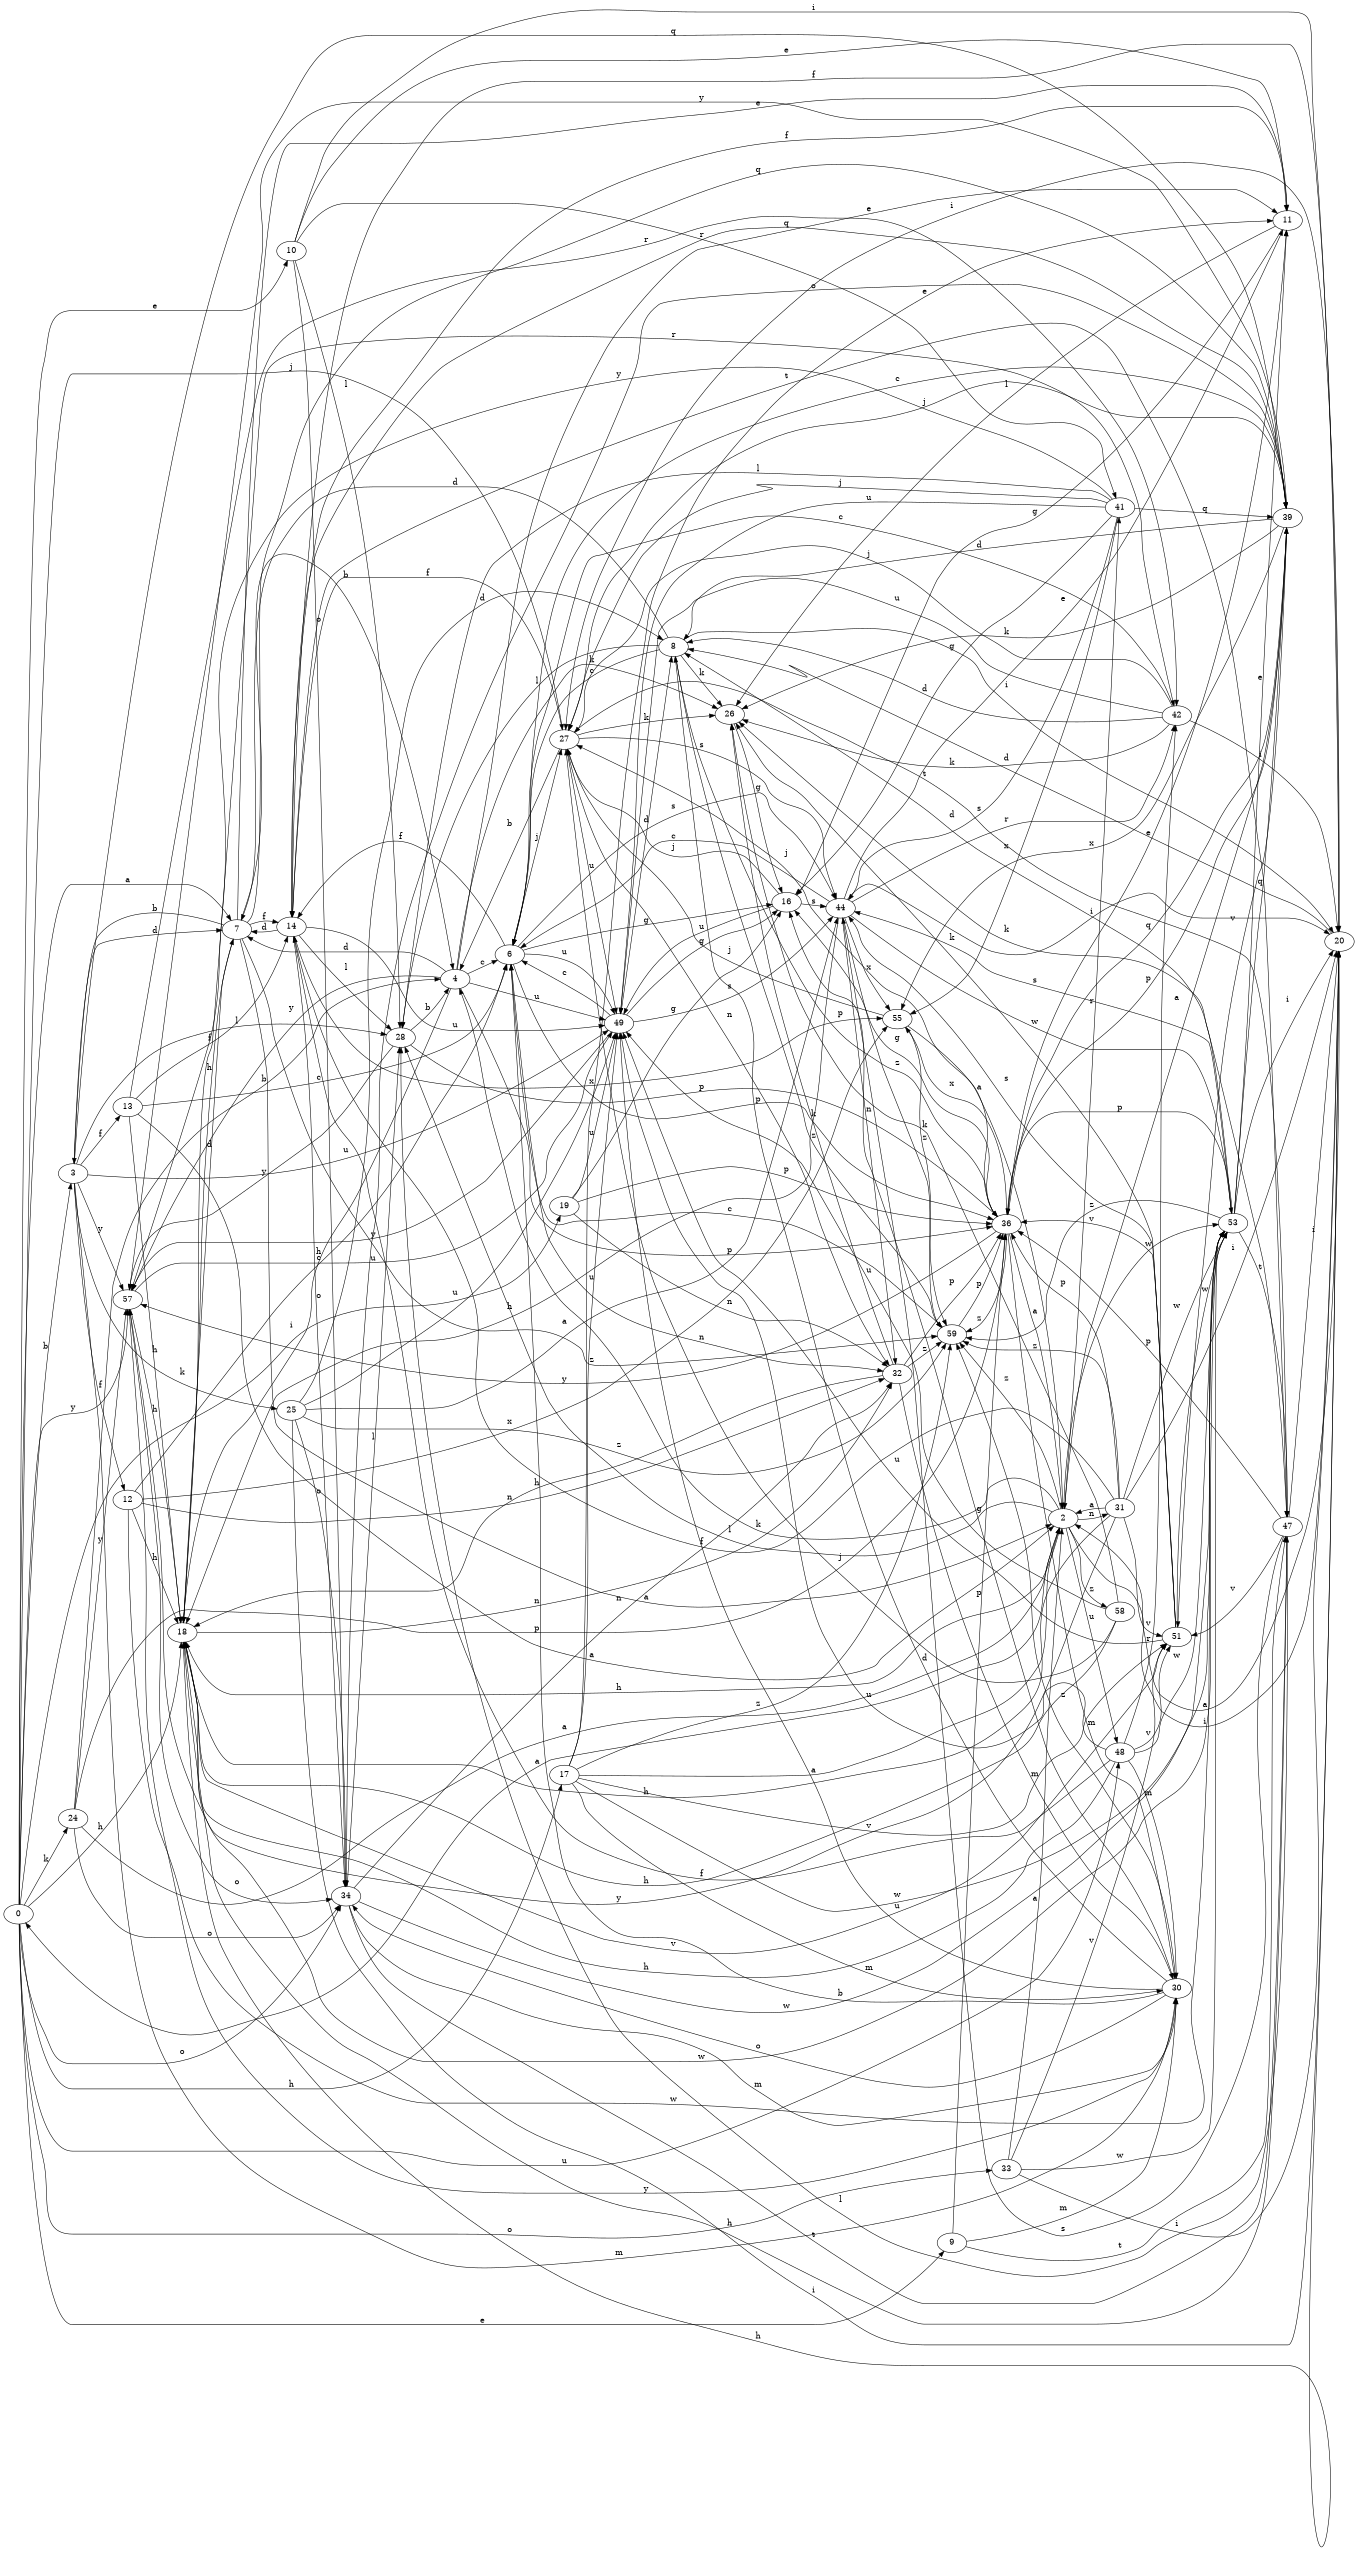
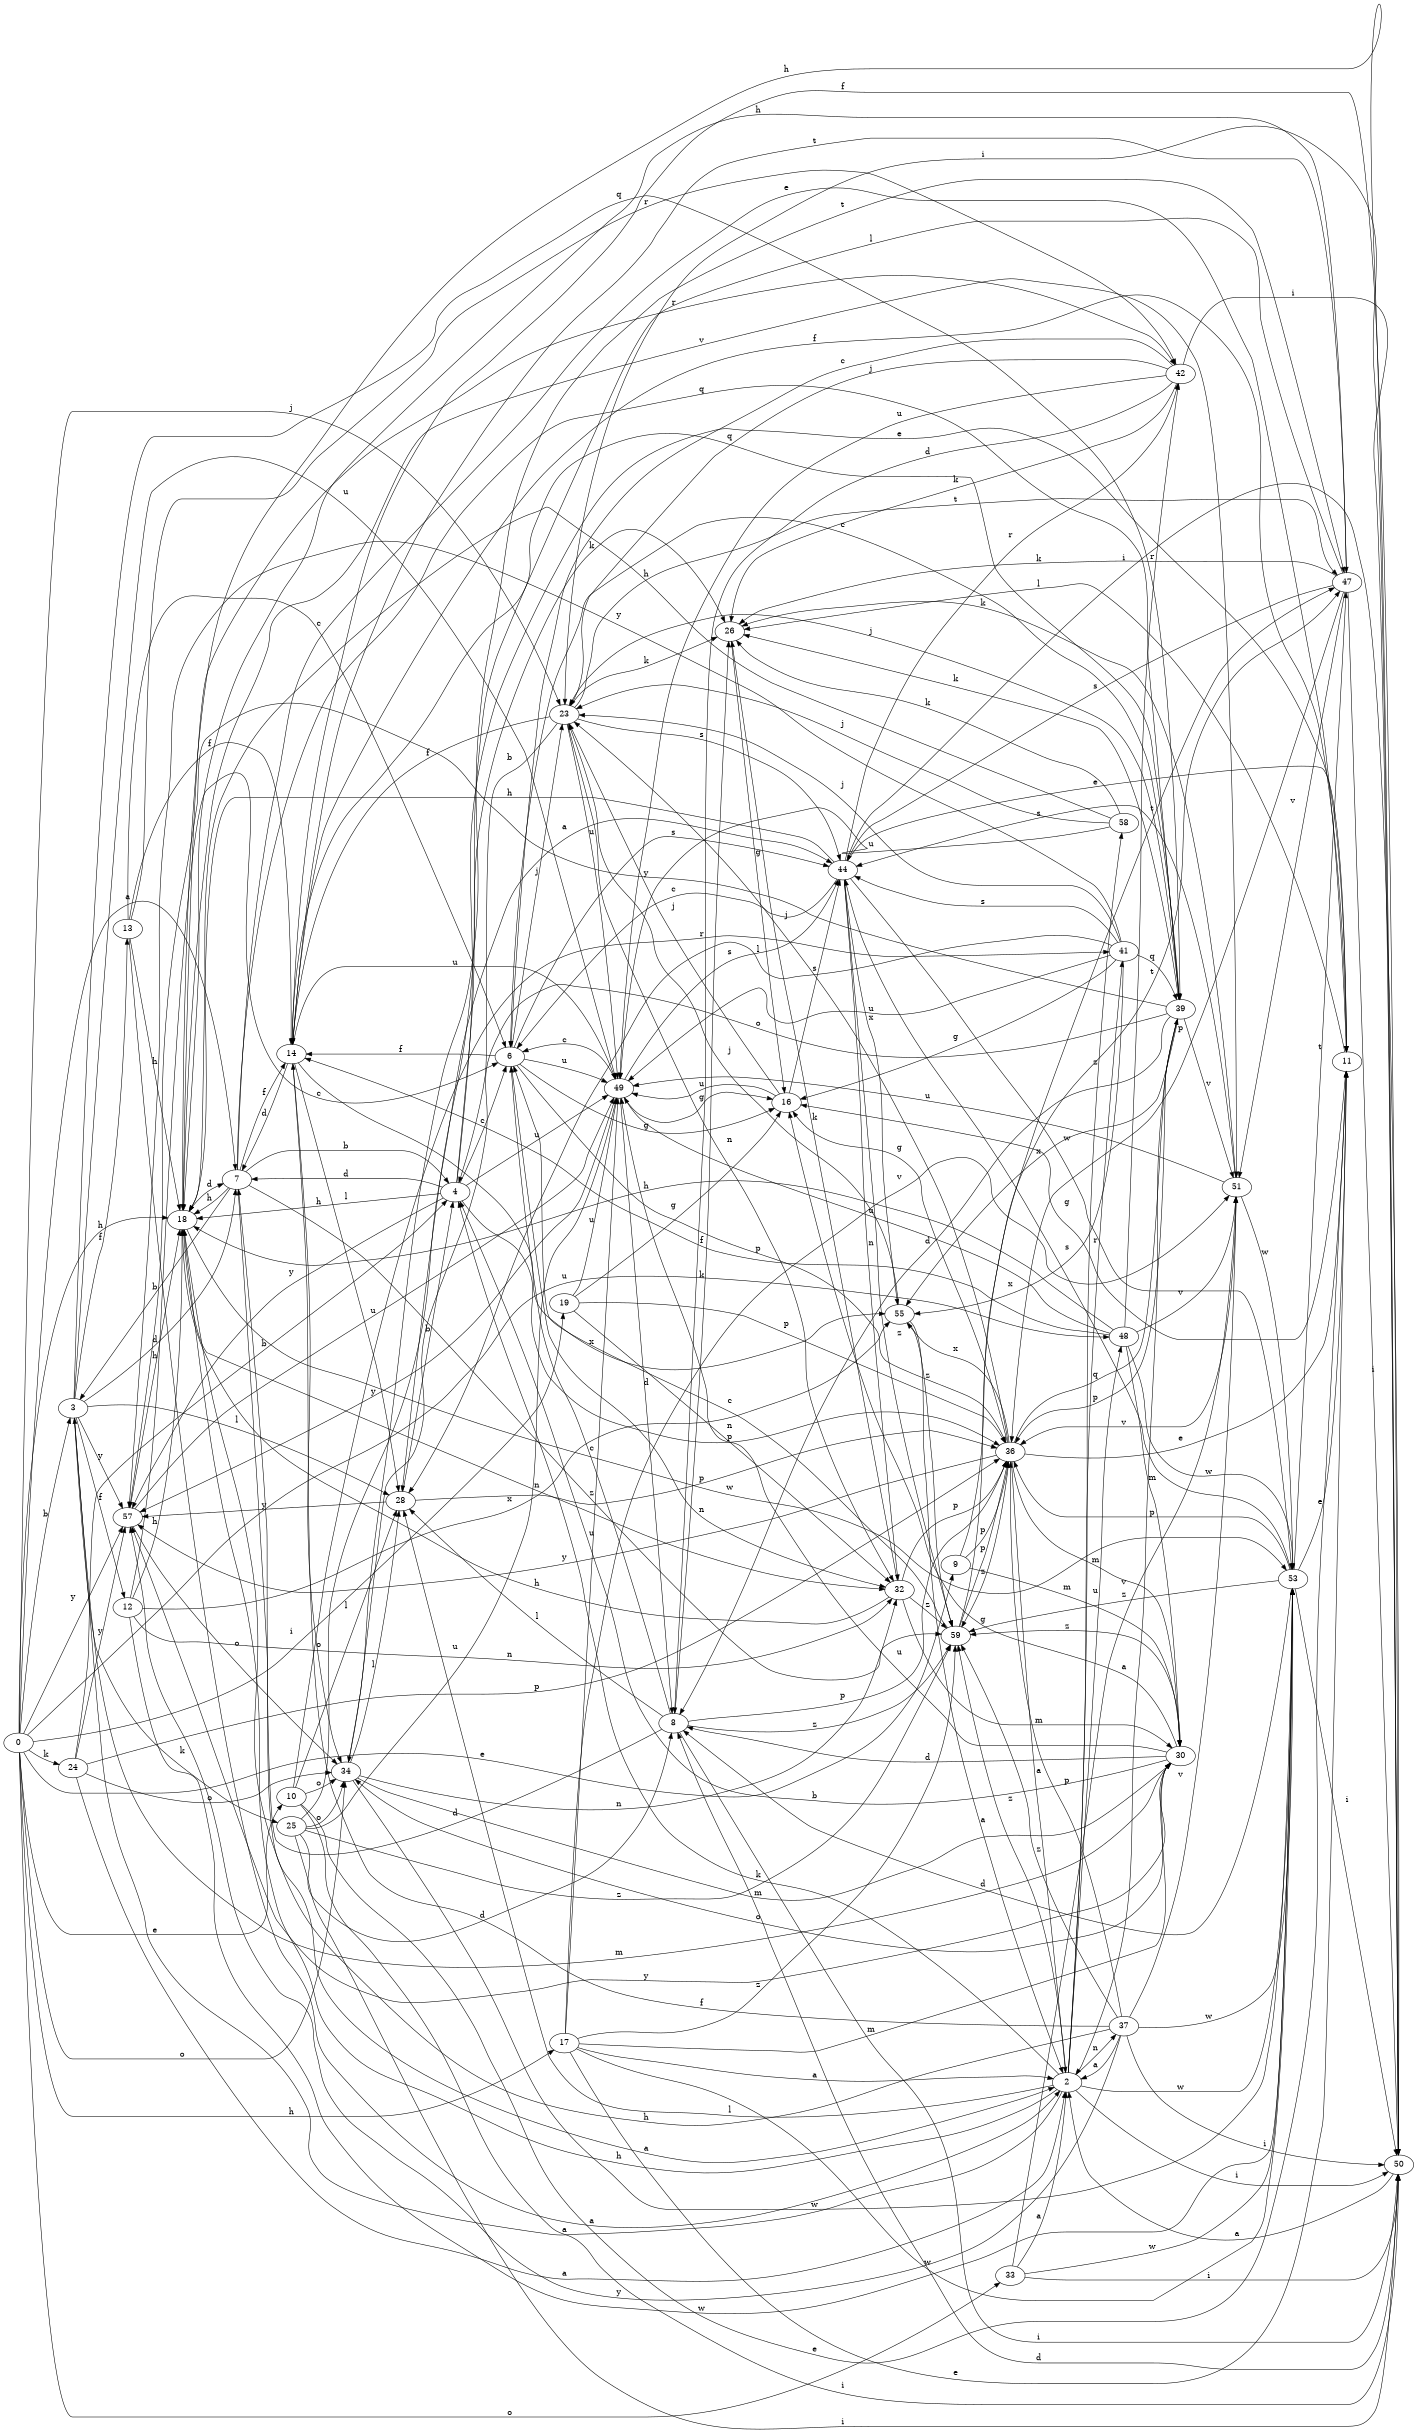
node "27": label "27" -> "23"
edge "53" -> "39": removed, label "q"
node "20": label "20" -> "50"
edge "59" -> "47": added, label "t"
node "31": label "31" -> "37"
edge "2" -> "0": now "2" -> "3"
edge "30" -> "6": now "30" -> "4"
